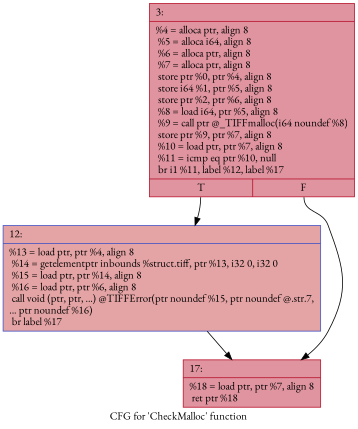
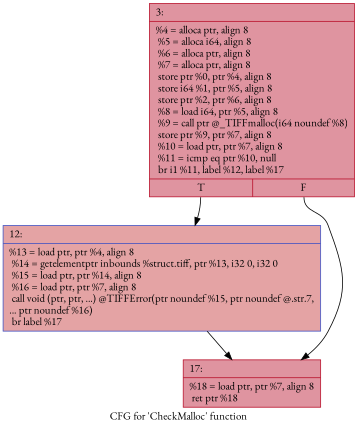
node "12:": text "%16 = load ptr, ptr %6, align 8" -> "%16 = load ptr, ptr %7, align 8"
